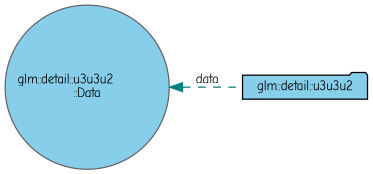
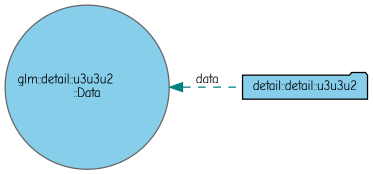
node "glm::detail::u3u3u2": label "glm::detail::u3u3u2" -> "detail::detail::u3u3u2"
